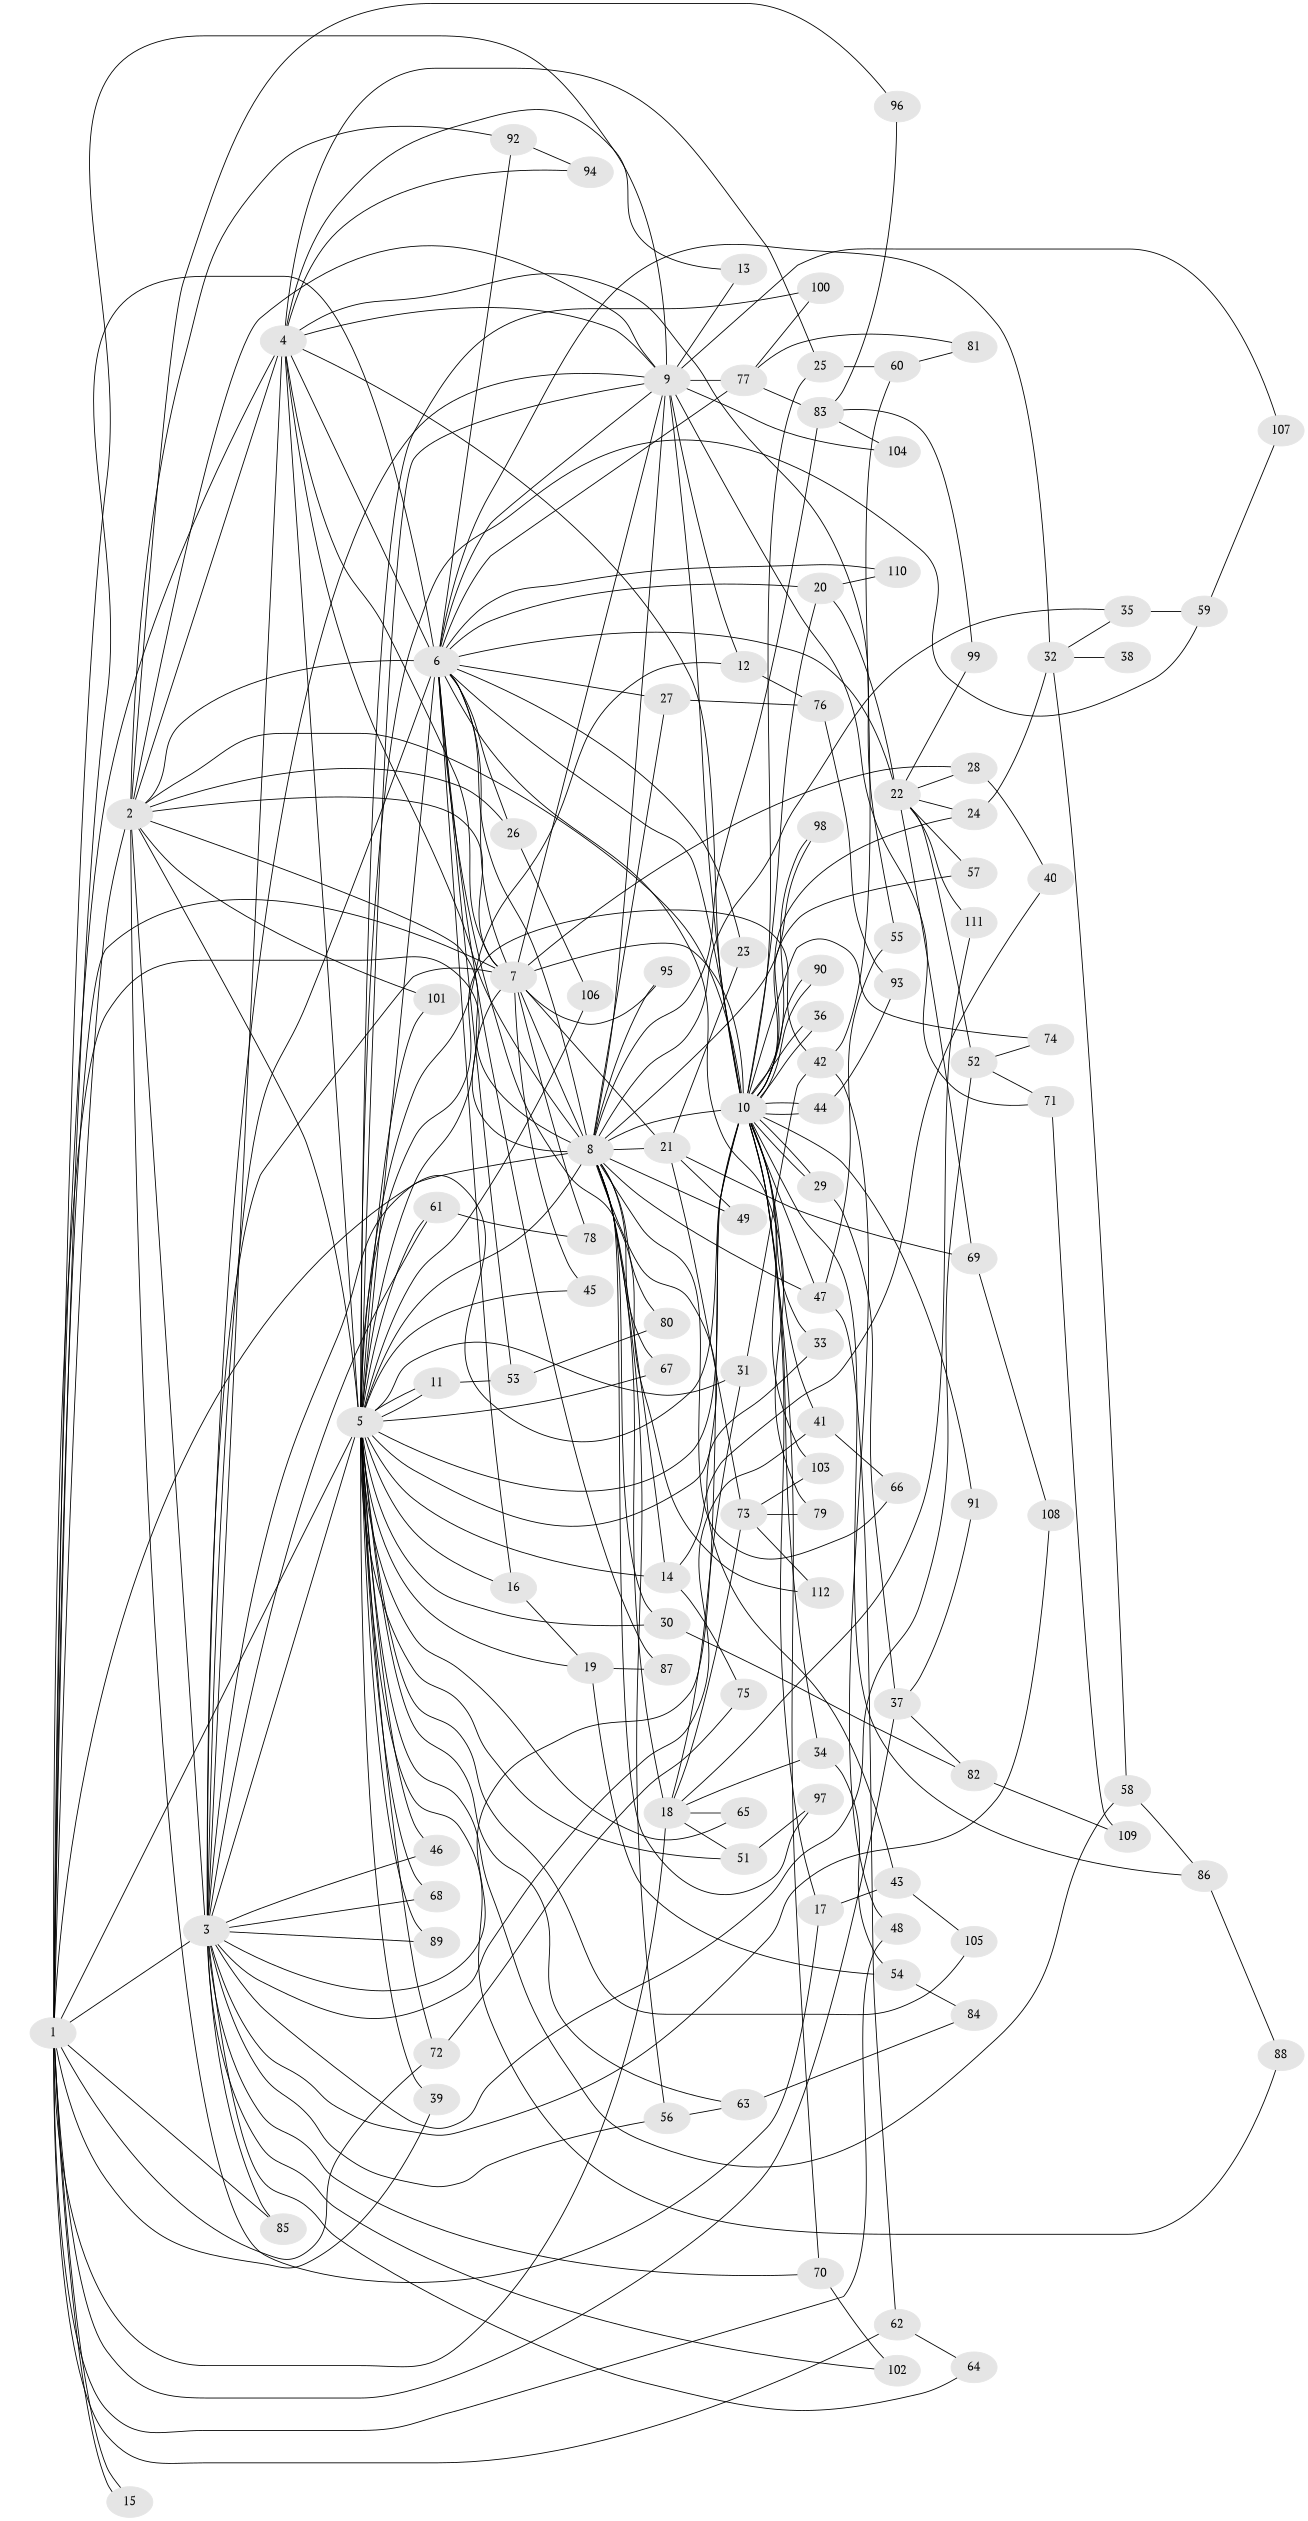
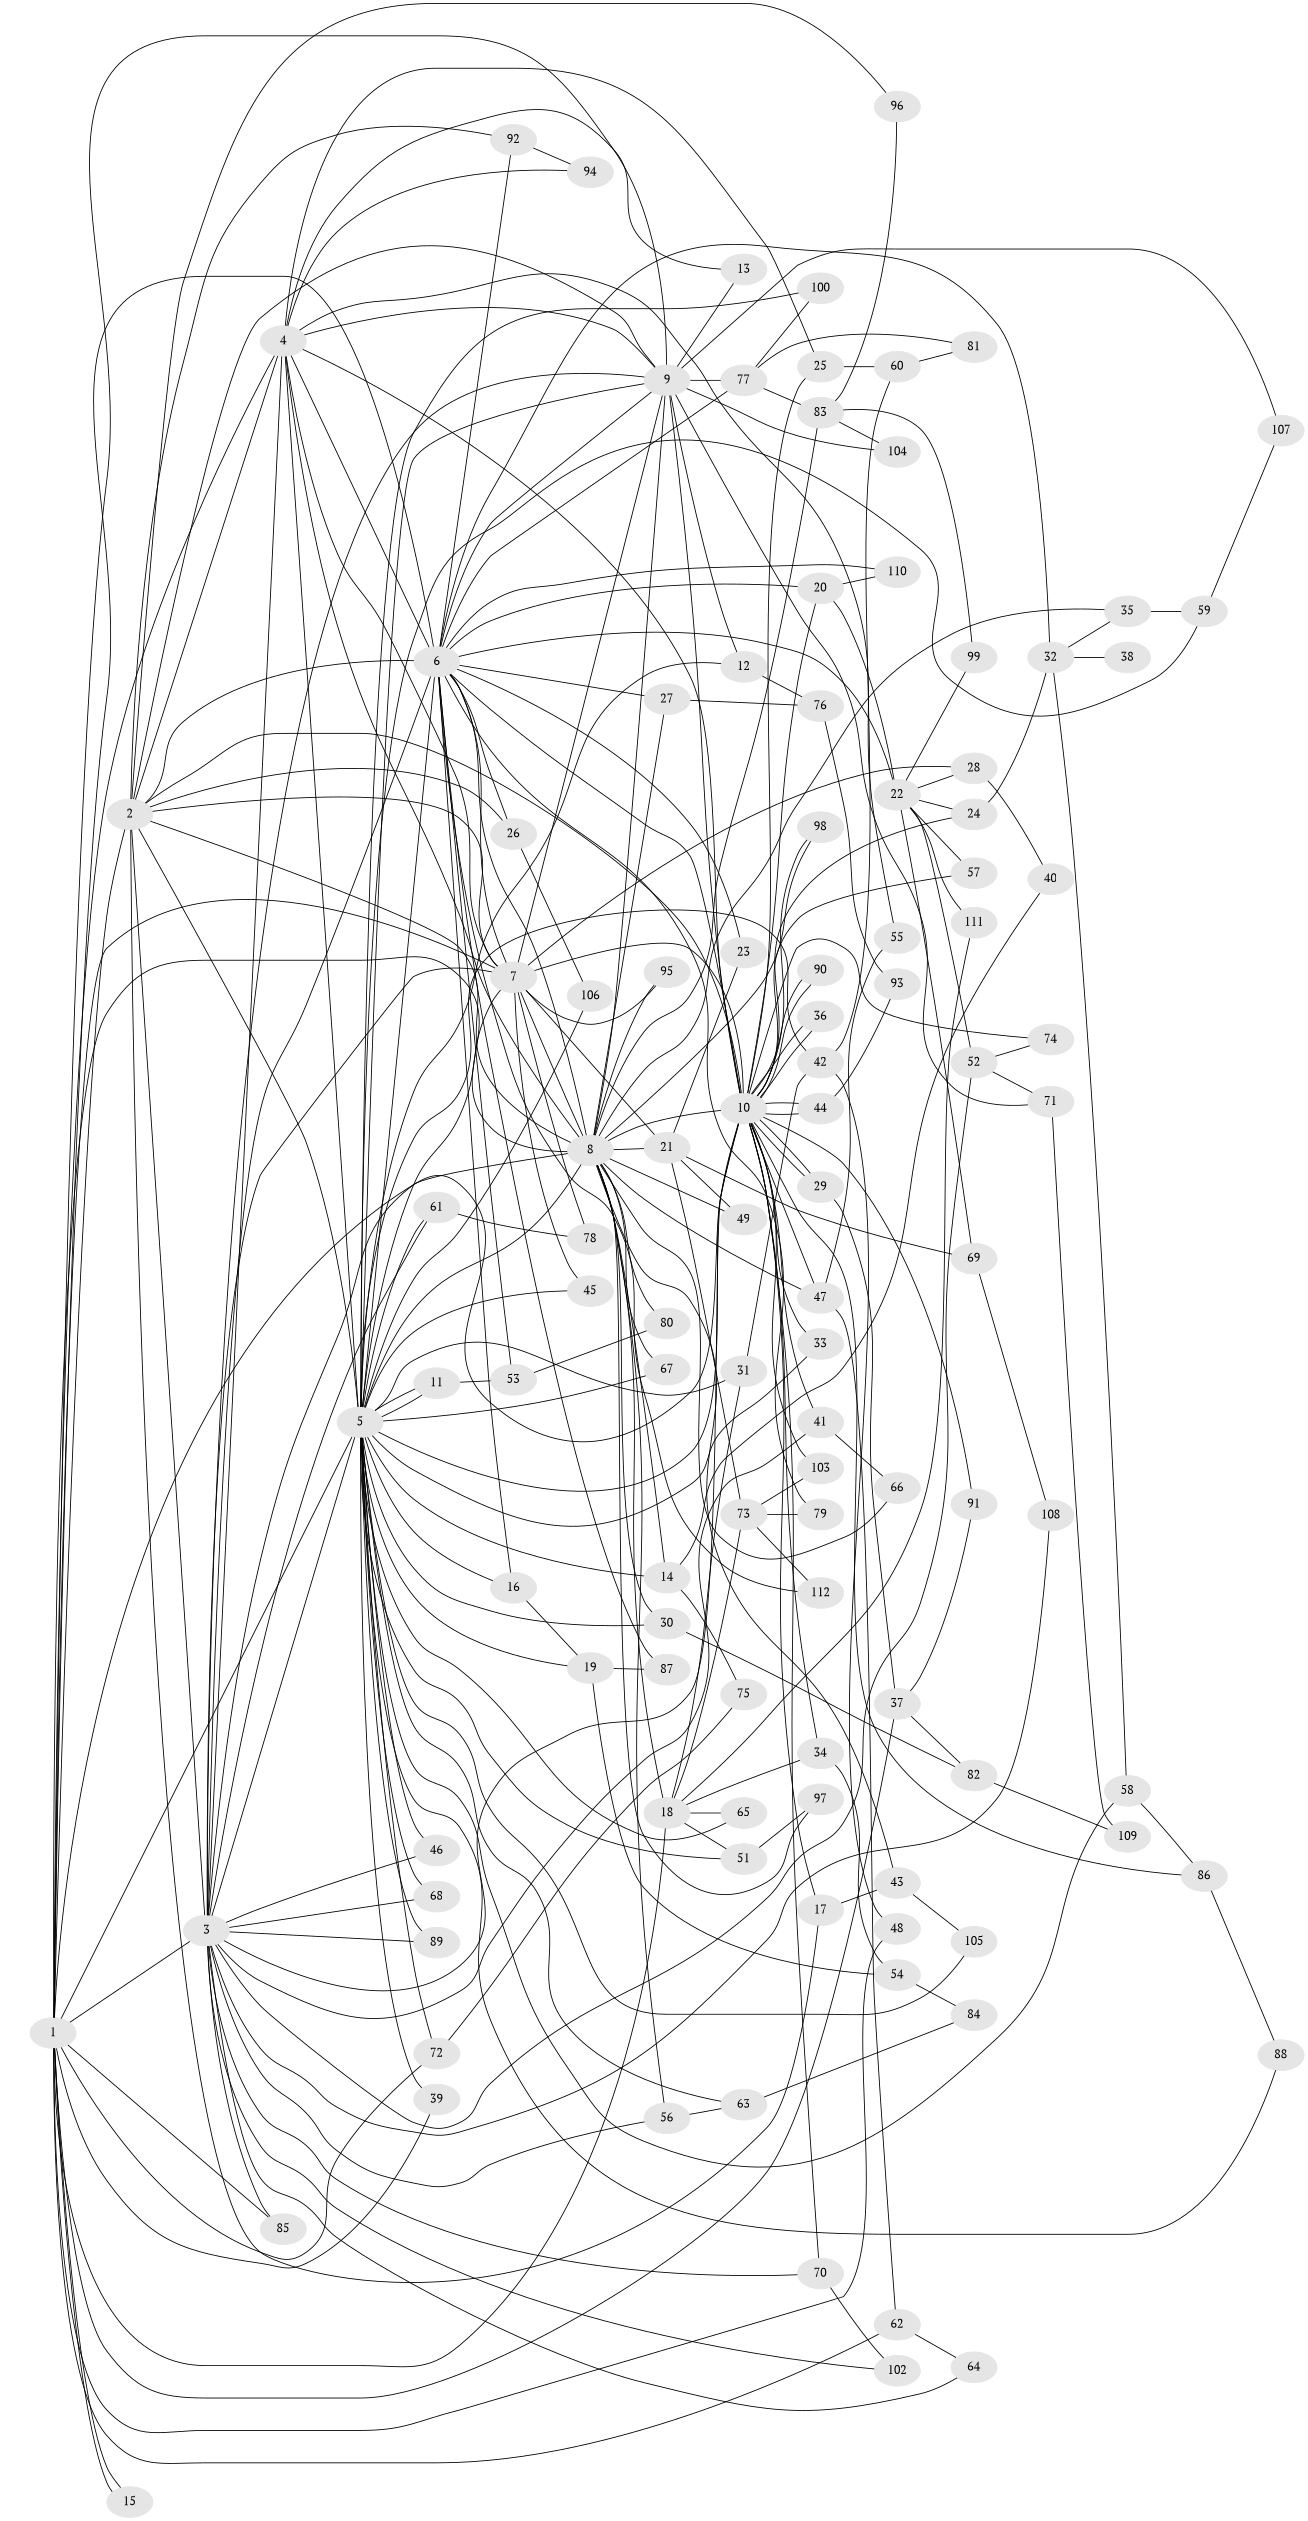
node "101": removed
